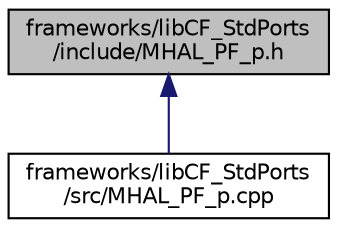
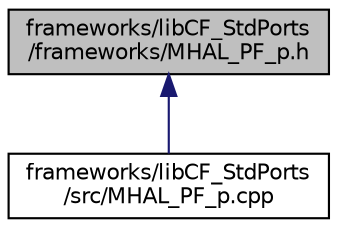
node "frameworks/libCF_StdPorts /include/MHAL_PF_p.h": label "frameworks/libCF_StdPorts /include/MHAL_PF_p.h" -> "frameworks/libCF_StdPorts /frameworks/MHAL_PF_p.h"
